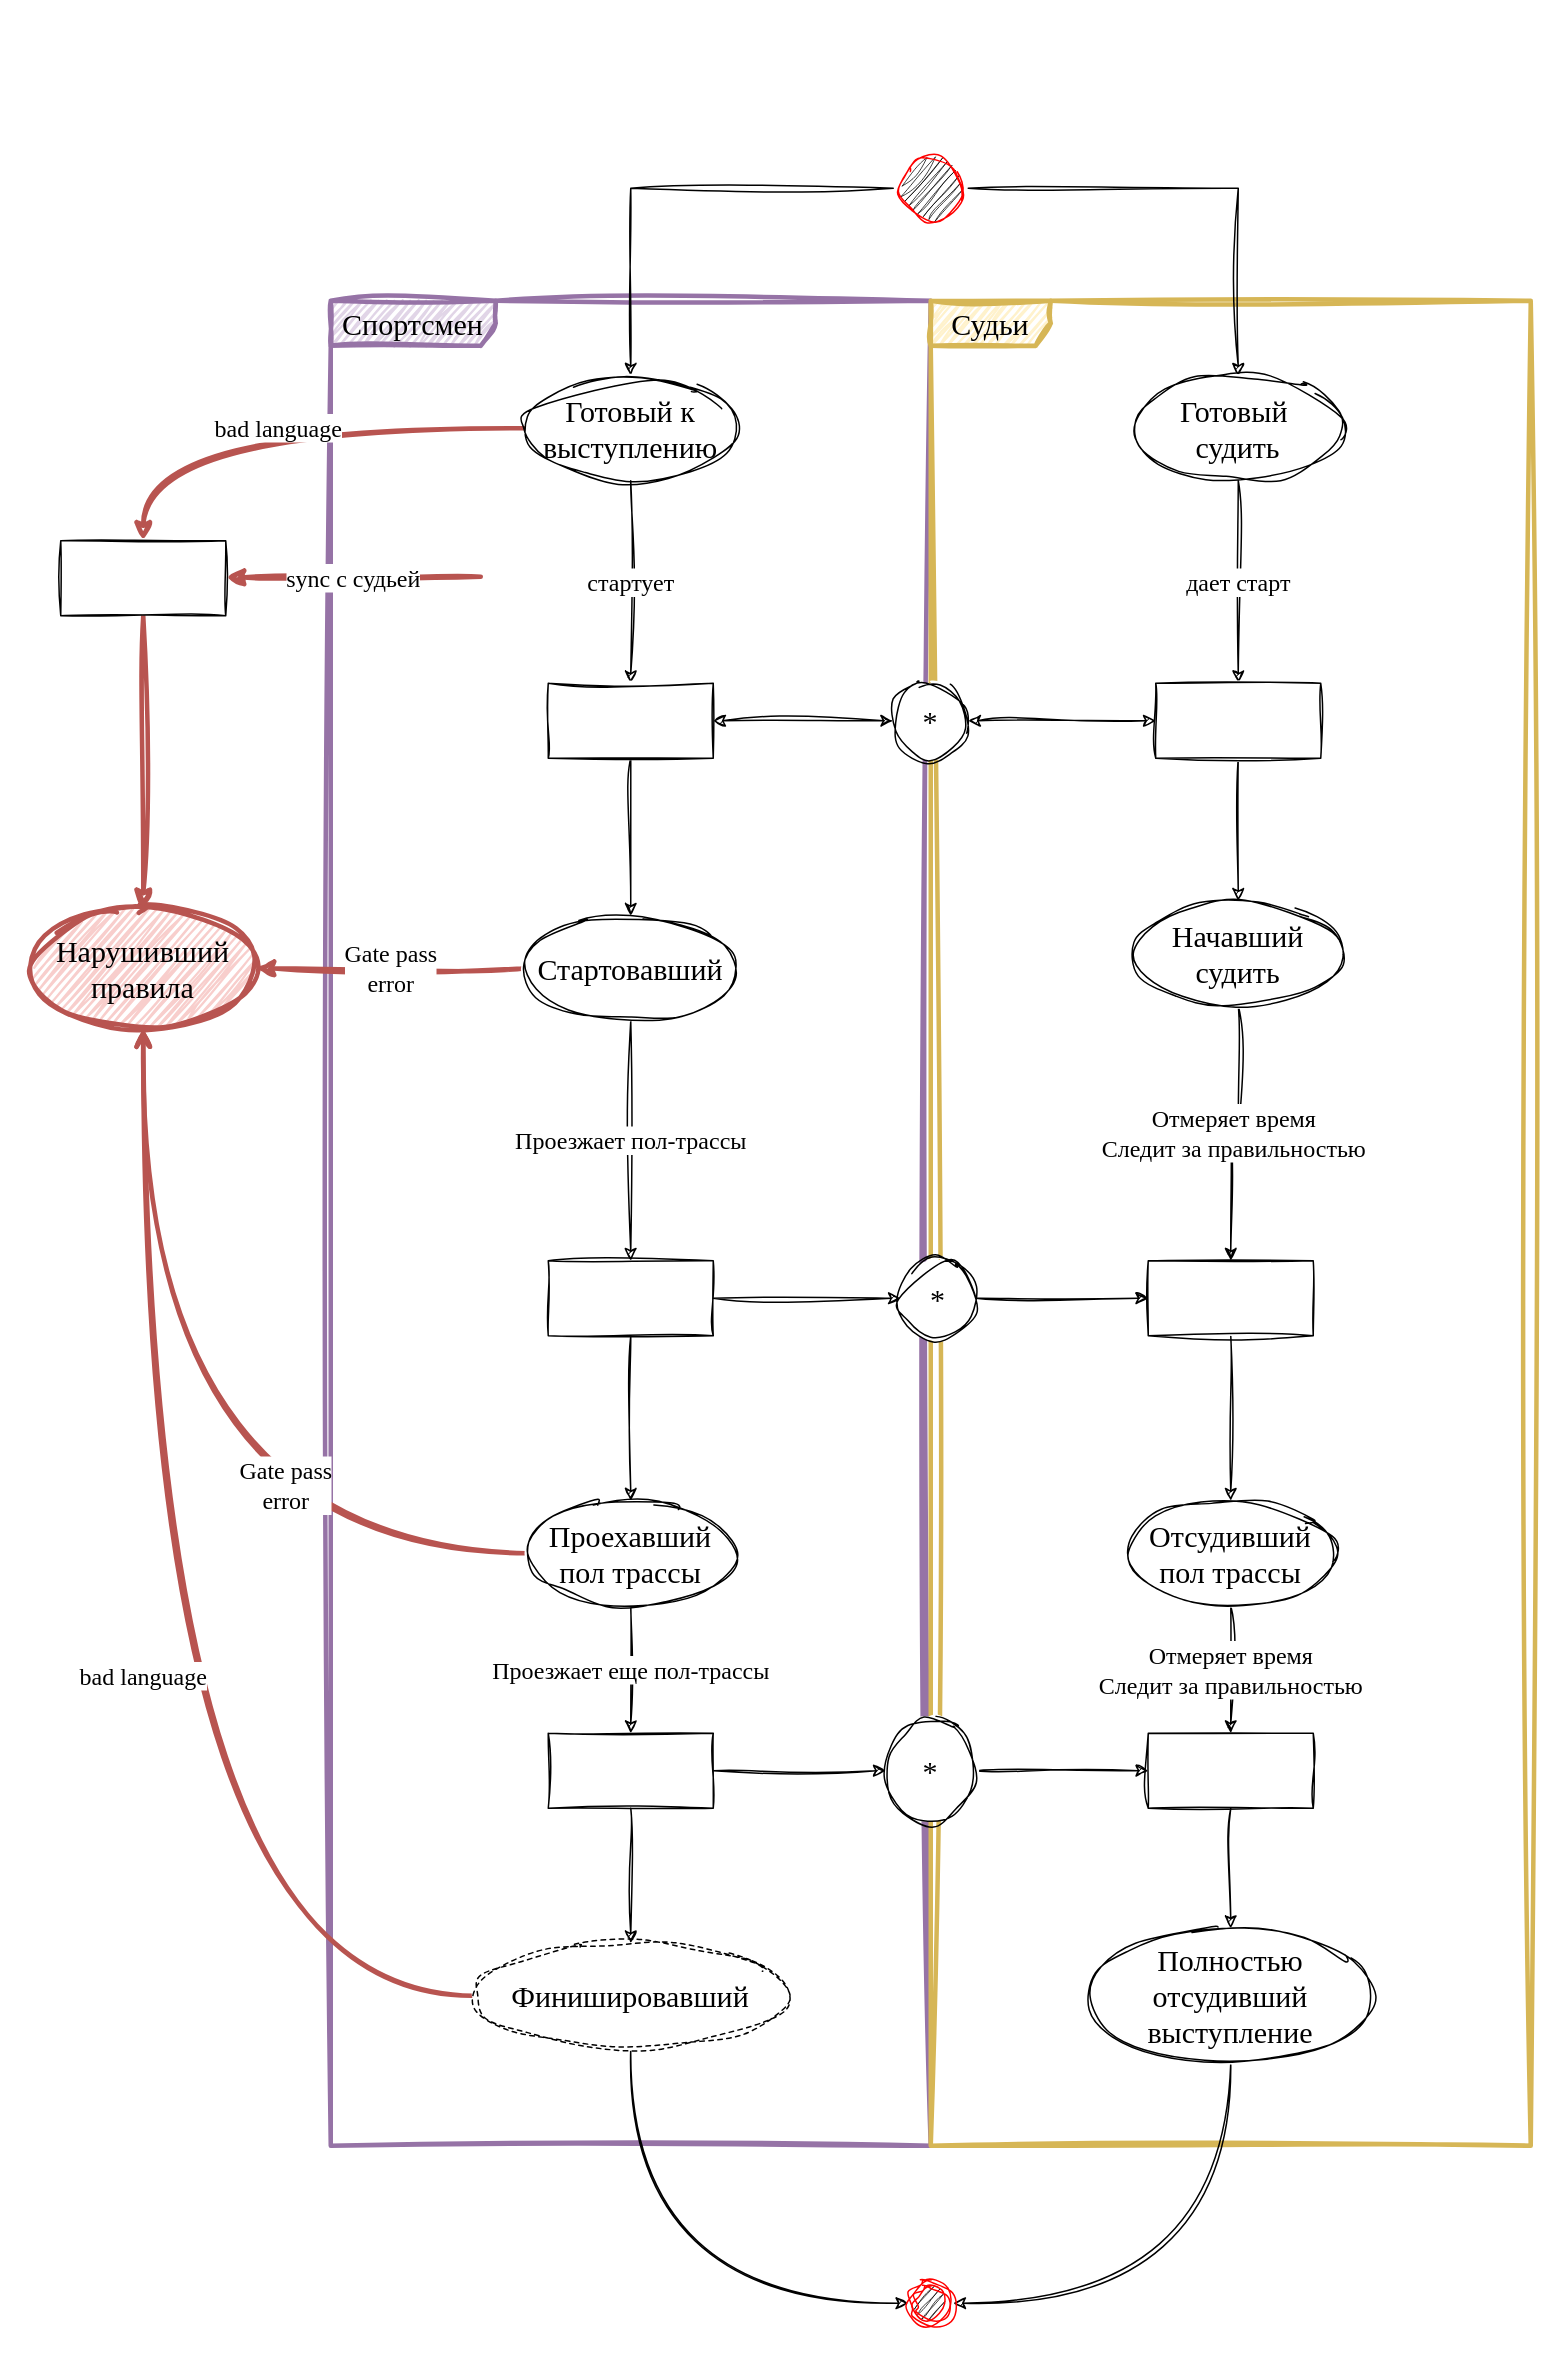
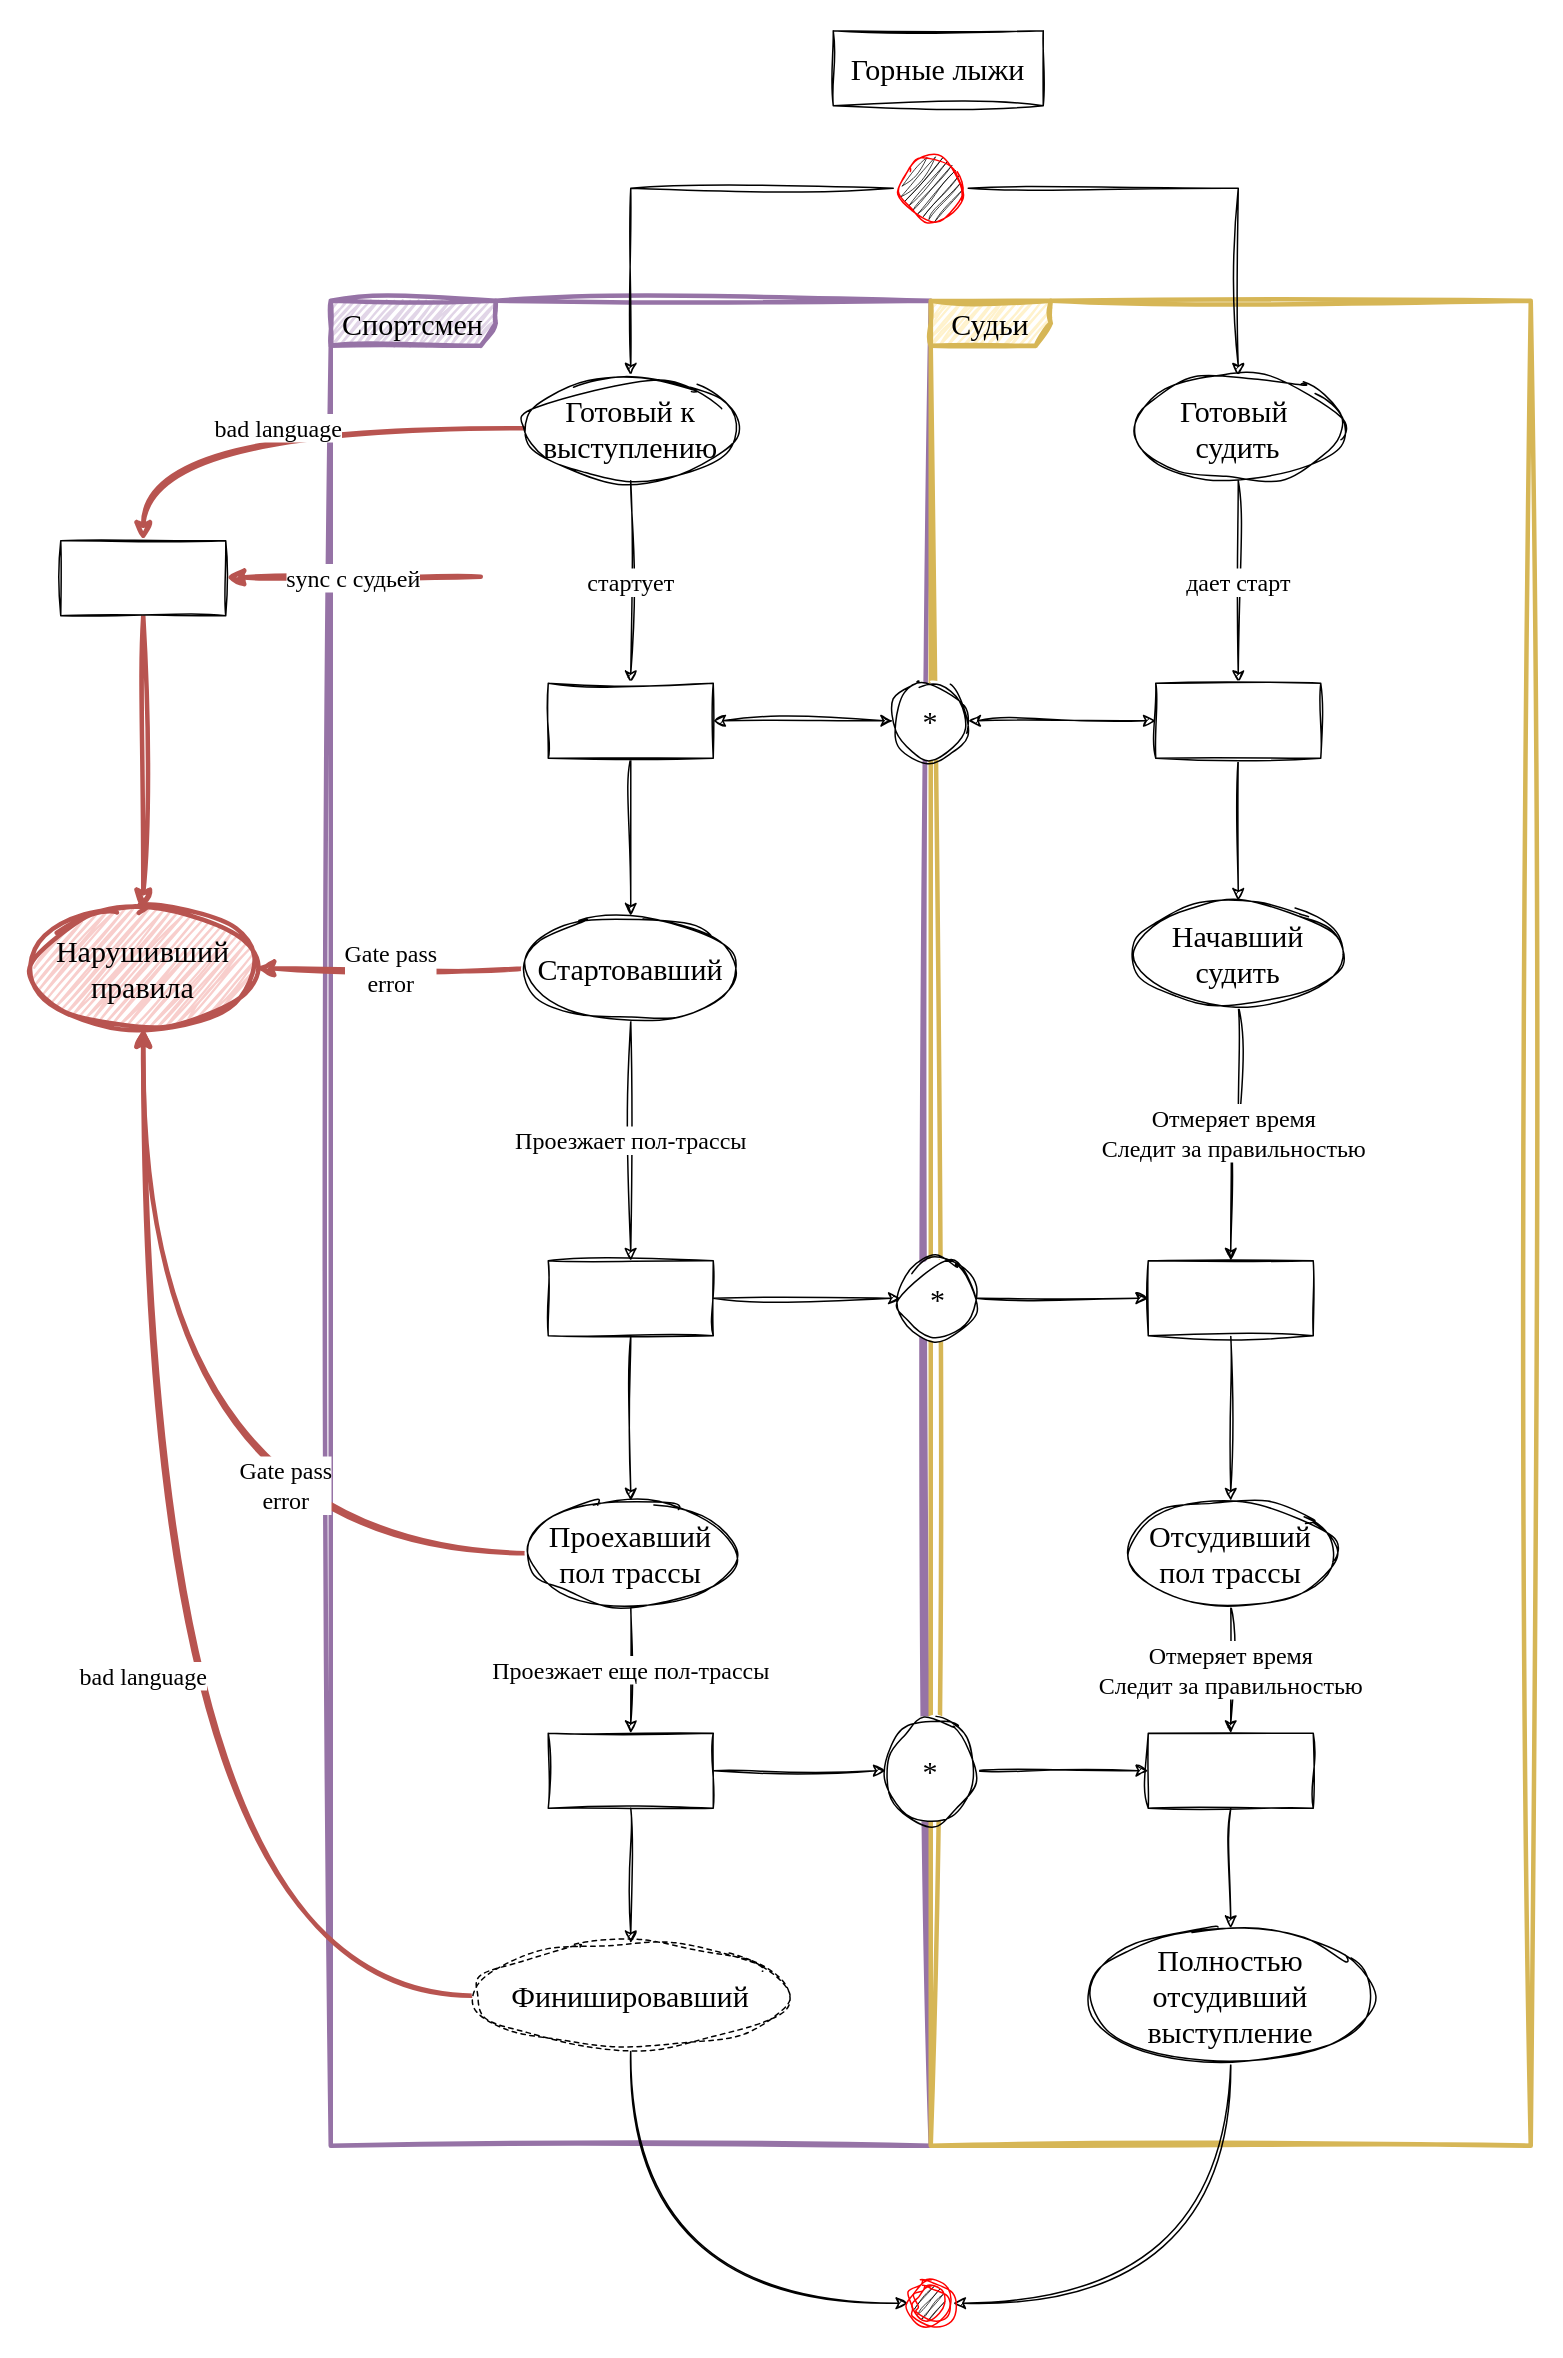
node "Горные лыжи": added
edge "Финишировавший" -> "Нарушивший правила": arrowhead open -> classic
